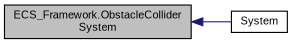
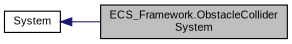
edge "System" -> "ECS_Framework.ObstacleCollider System": reversed
